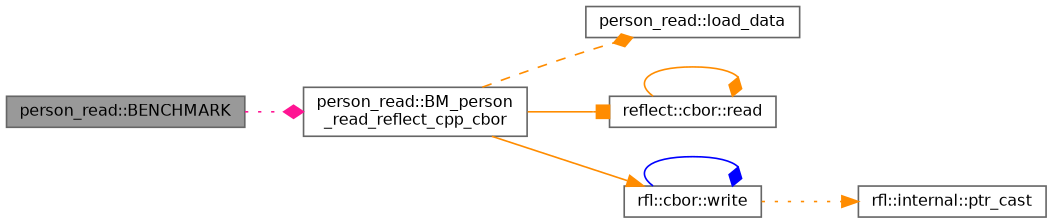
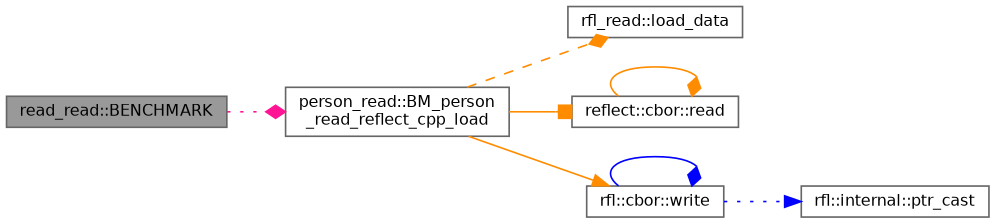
node "person_read::load_data": label "person_read::load_data" -> "rfl_read::load_data"
node "person_read::BENCHMARK": label "person_read::BENCHMARK" -> "read_read::BENCHMARK"
node "person_read::BM_person _read_reflect_cpp_cbor": label "person_read::BM_person _read_reflect_cpp_cbor" -> "person_read::BM_person _read_reflect_cpp_load"
edge "rfl::cbor::write" -> "rfl::internal::ptr_cast": color darkorange -> blue
